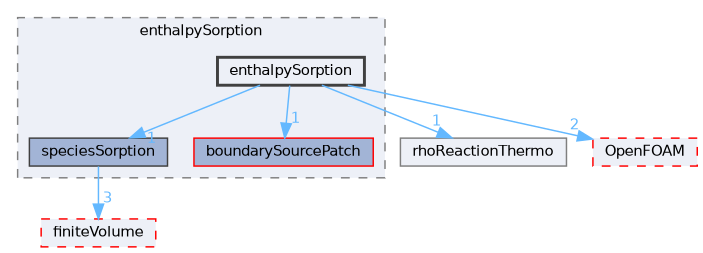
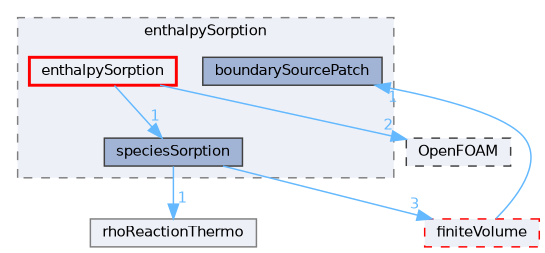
node "enthalpySorption": color grey25 -> red
edge "enthalpySorption" -> "boundarySourcePatch": now "finiteVolume" -> "boundarySourcePatch"
edge "enthalpySorption" -> "rhoReactionThermo": now "speciesSorption" -> "rhoReactionThermo"
node "boundarySourcePatch": color red -> grey25
node "OpenFOAM": color red -> grey25
